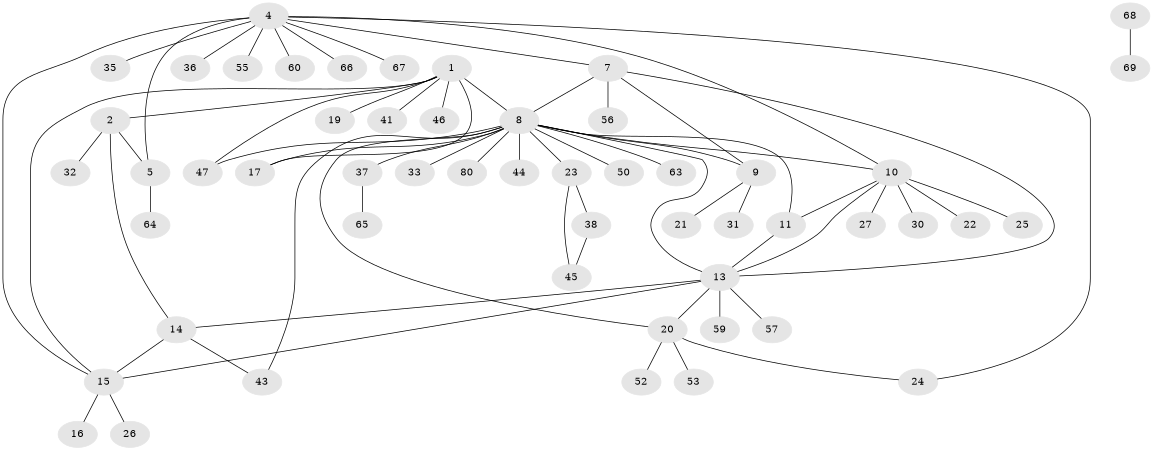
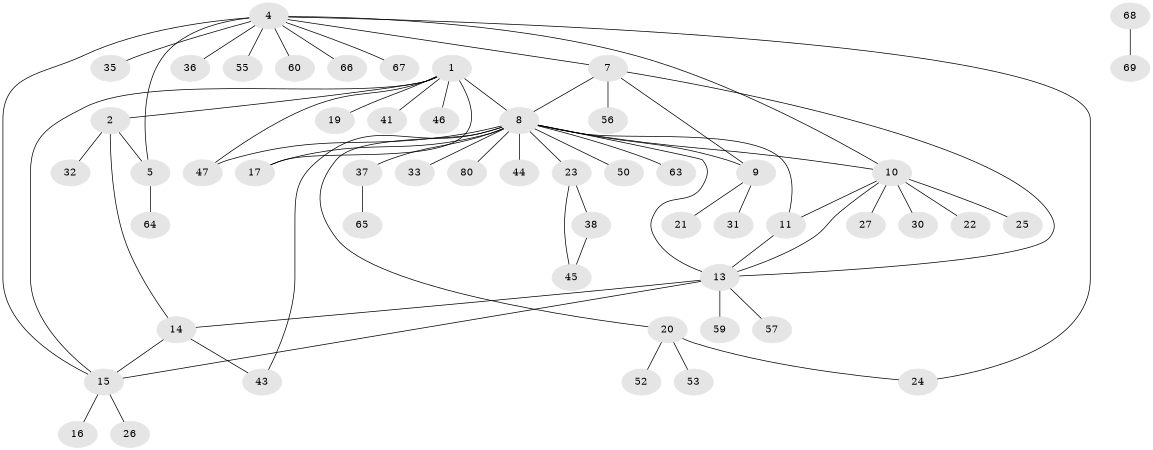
edge "13" -- "20": removed
